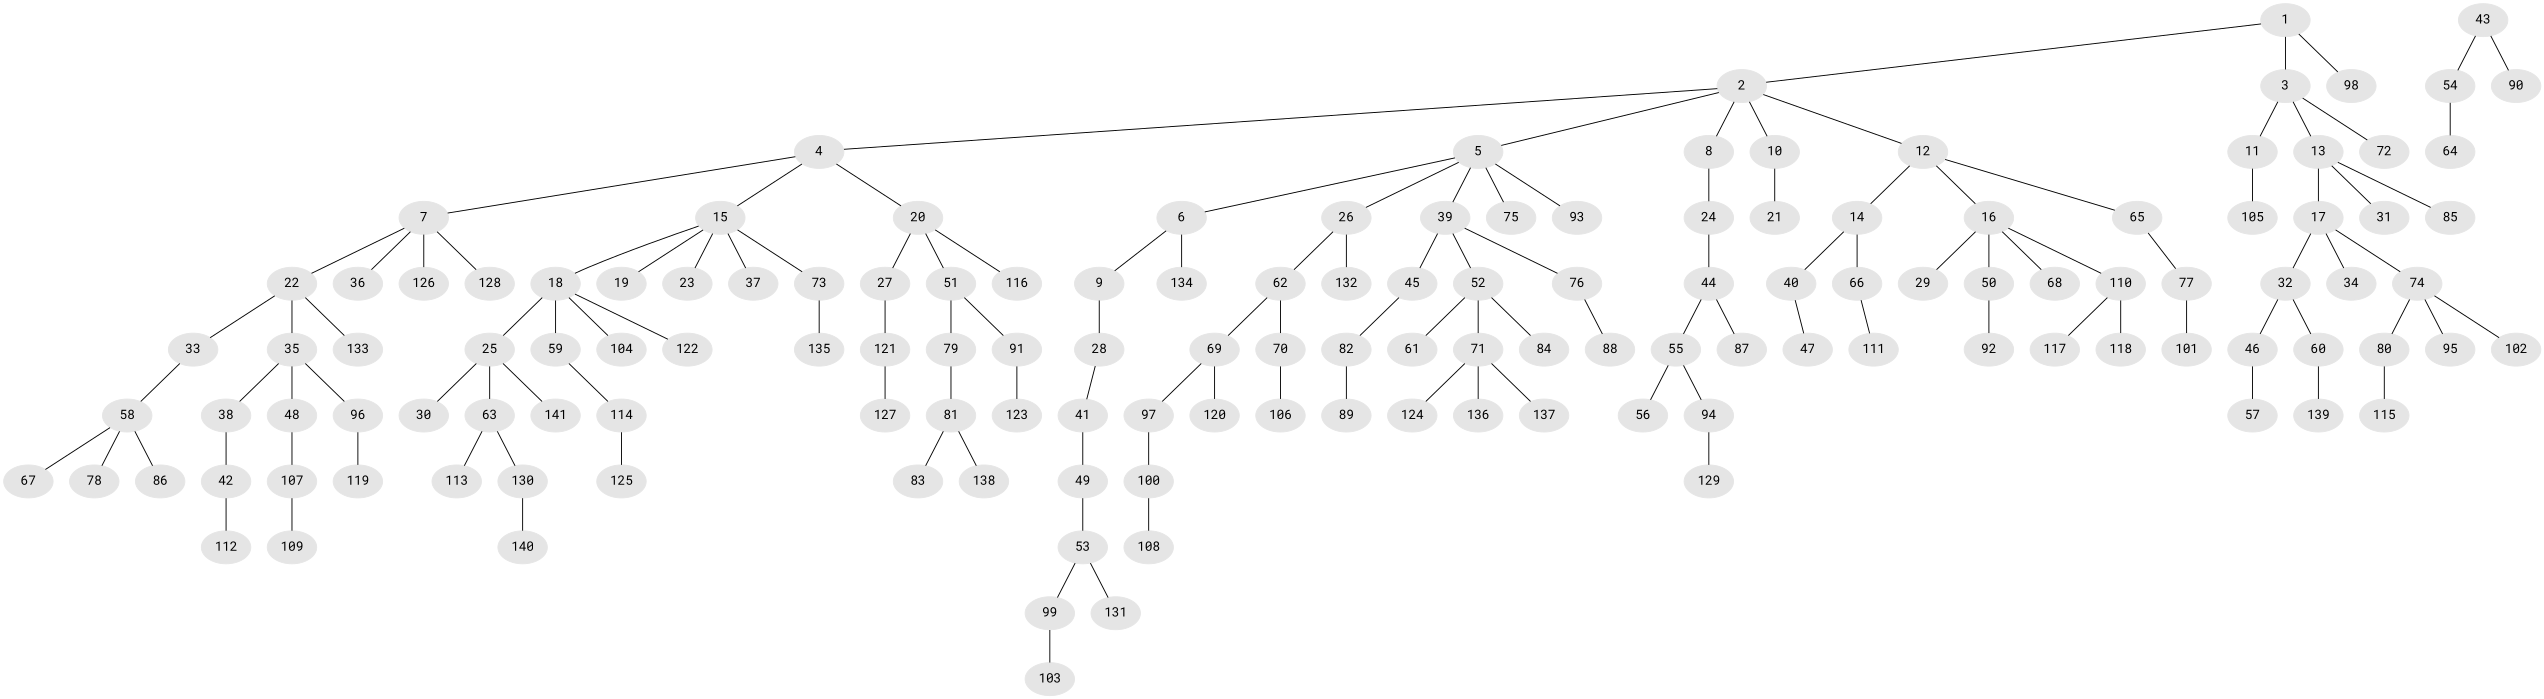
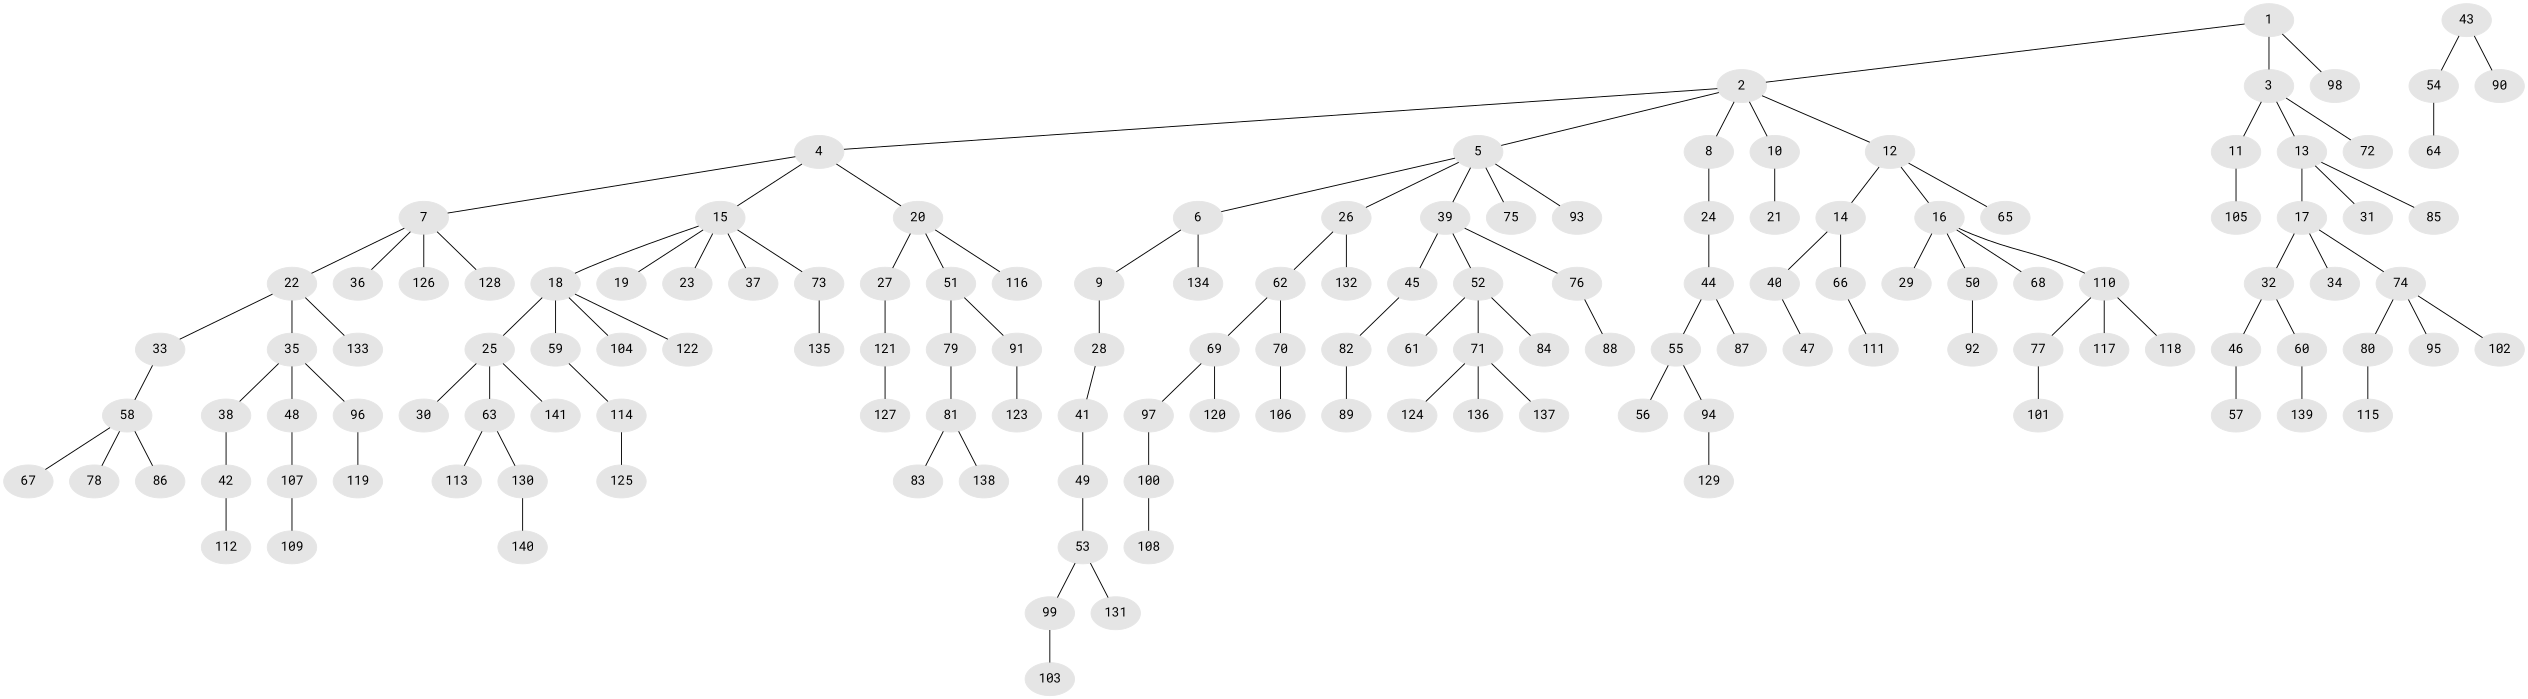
edge "65" -- "77": now "110" -- "77"
